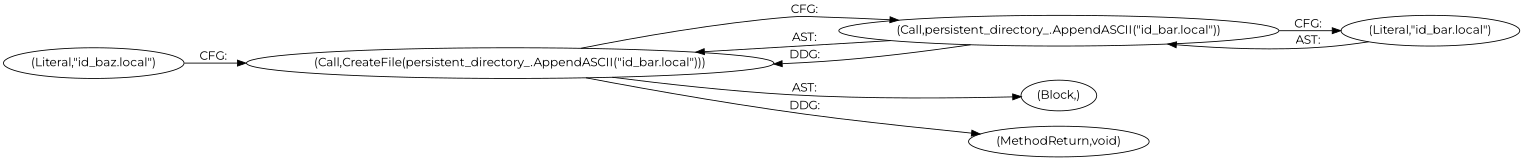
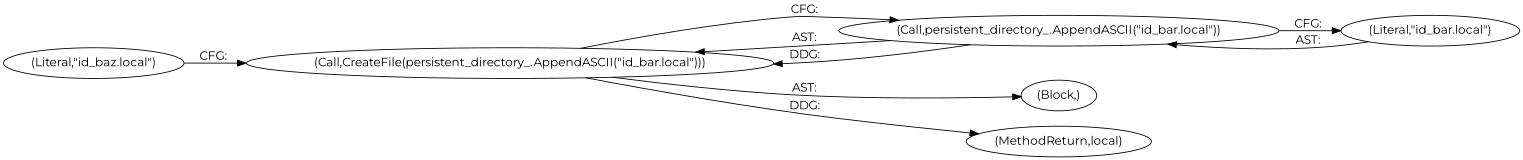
node "(MethodReturn,void)": label "(MethodReturn,void)" -> "(MethodReturn,local)"
